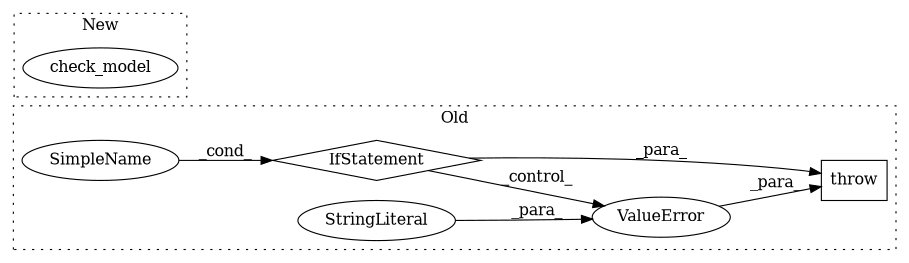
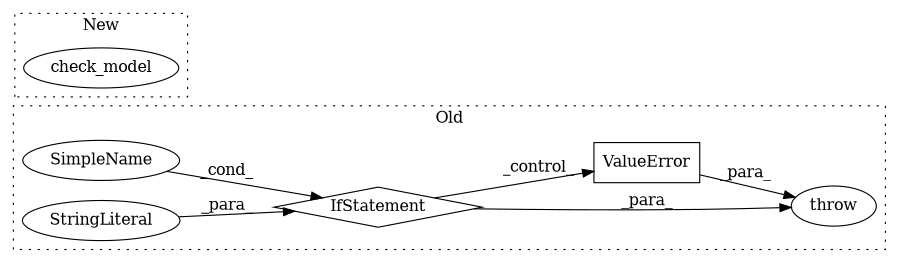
node "throw": shape box -> ellipse
node "ValueError": shape ellipse -> box
edge "StringLiteral" -> "ValueError": now "StringLiteral" -> "IfStatement"
